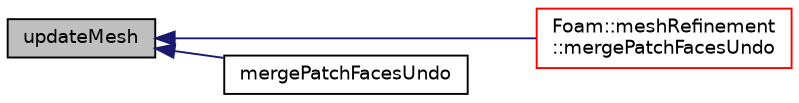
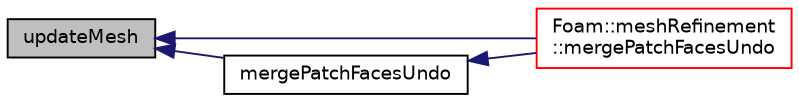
edge "Foam::meshRefinement ::mergePatchFacesUndo" -> "mergePatchFacesUndo": added
